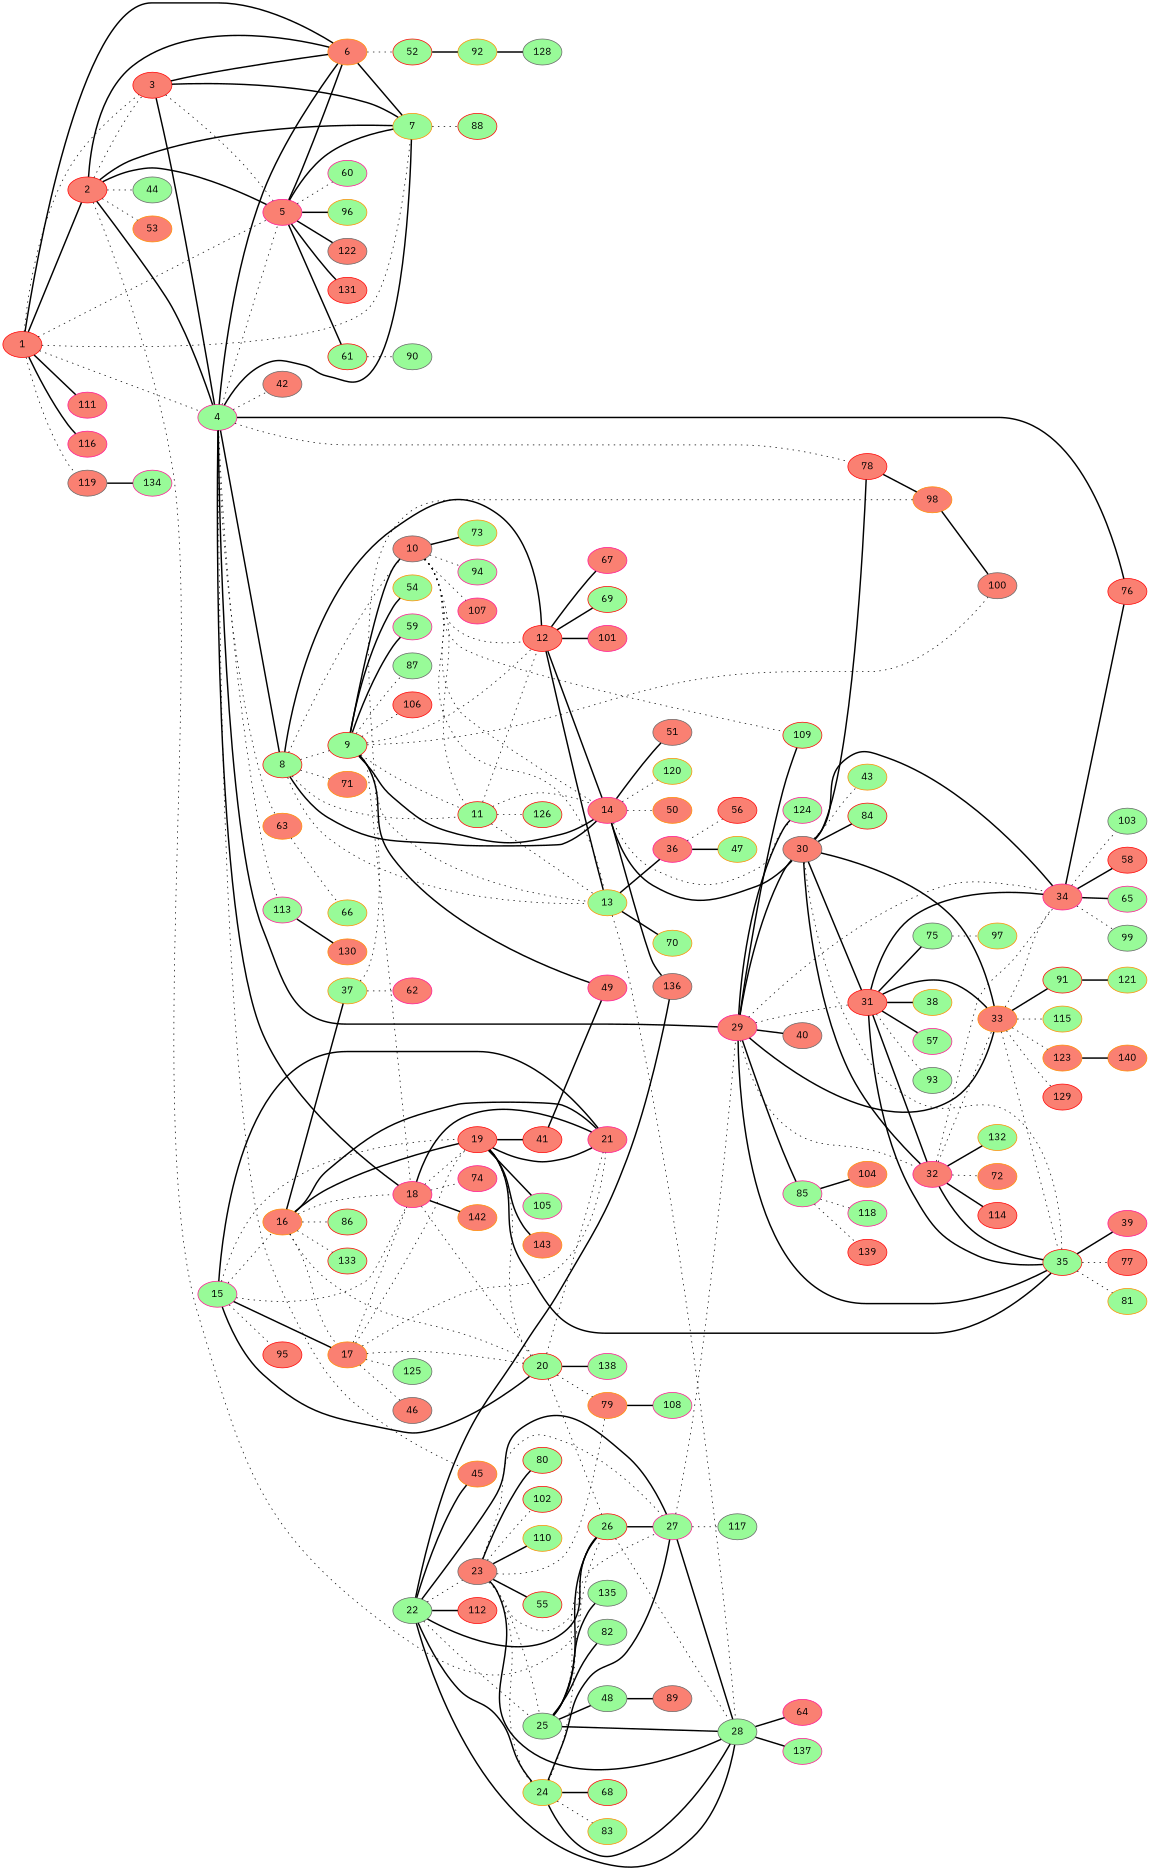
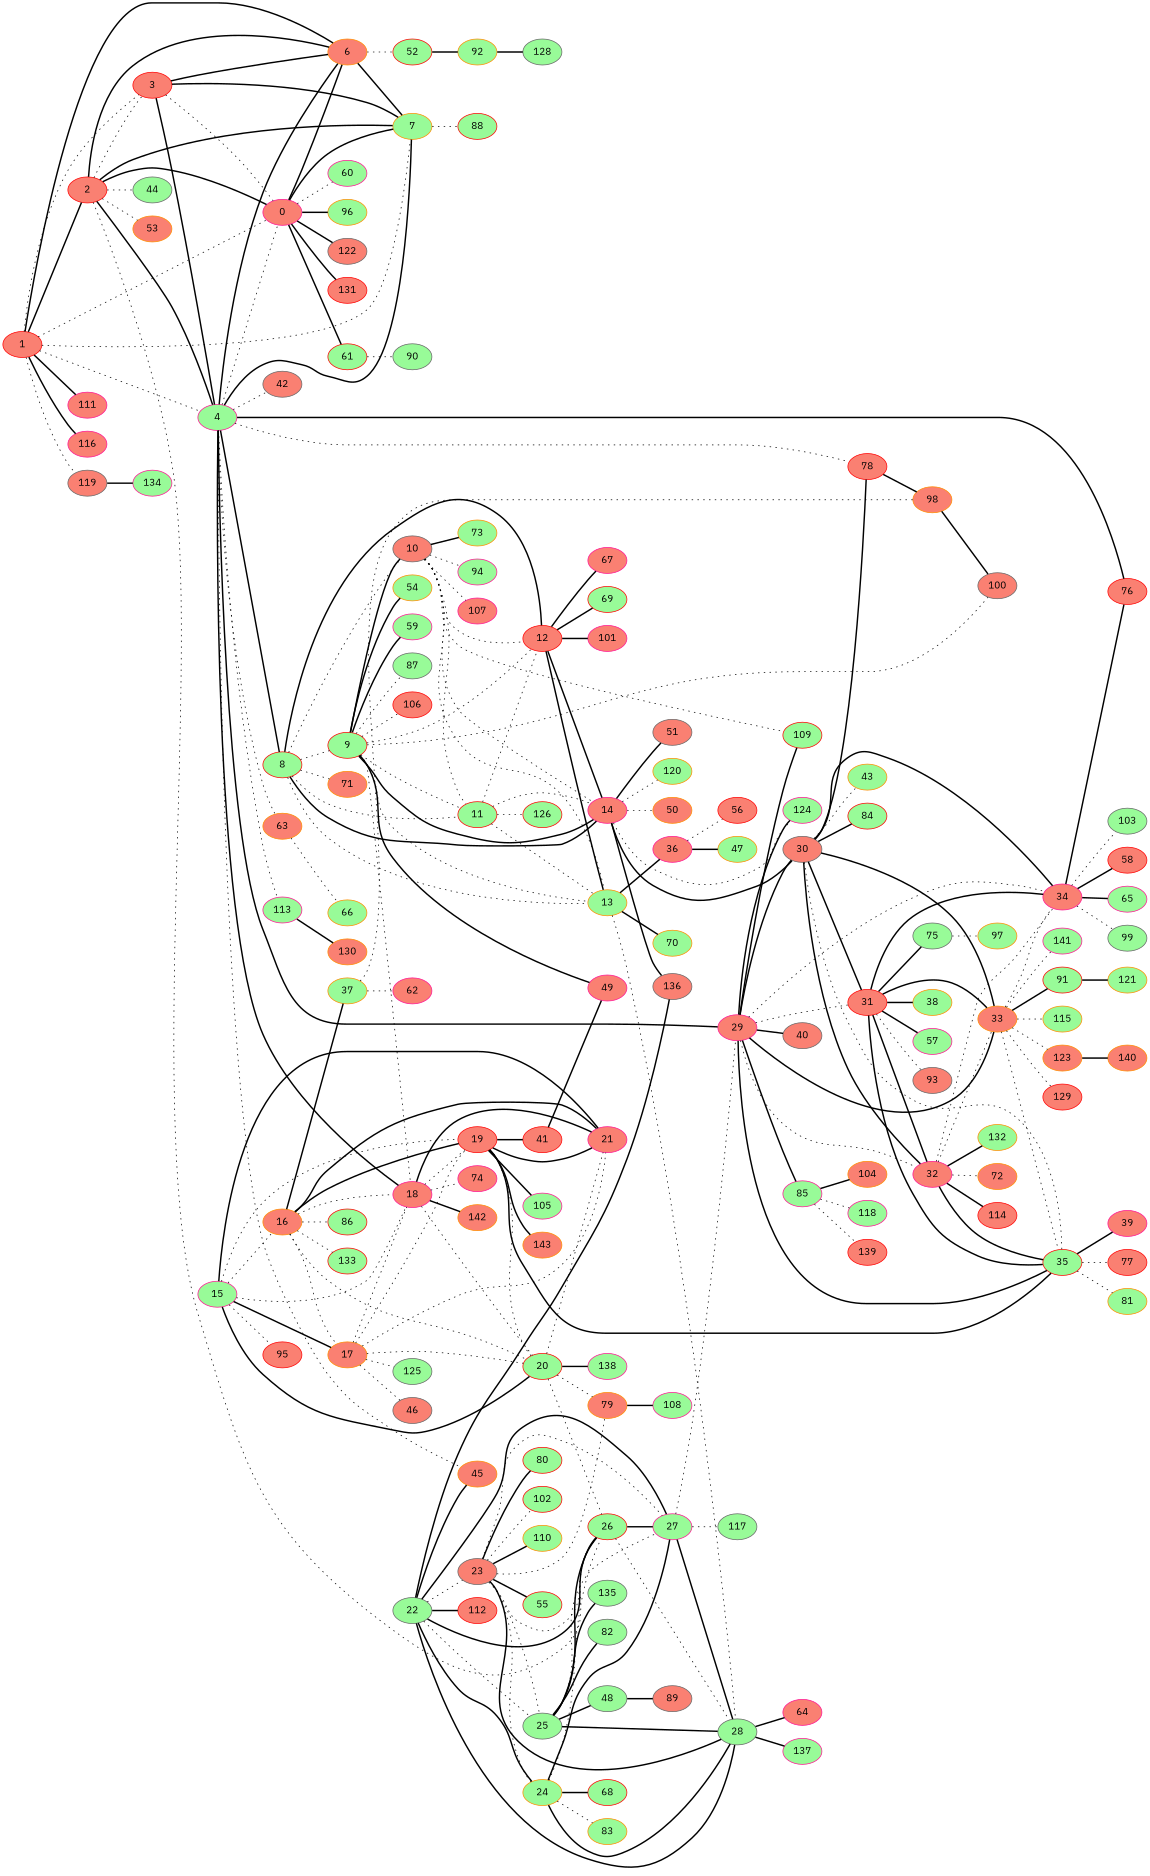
node "5": label "5" -> "0"
node "141": added
node "93": fillcolor palegreen -> salmon
